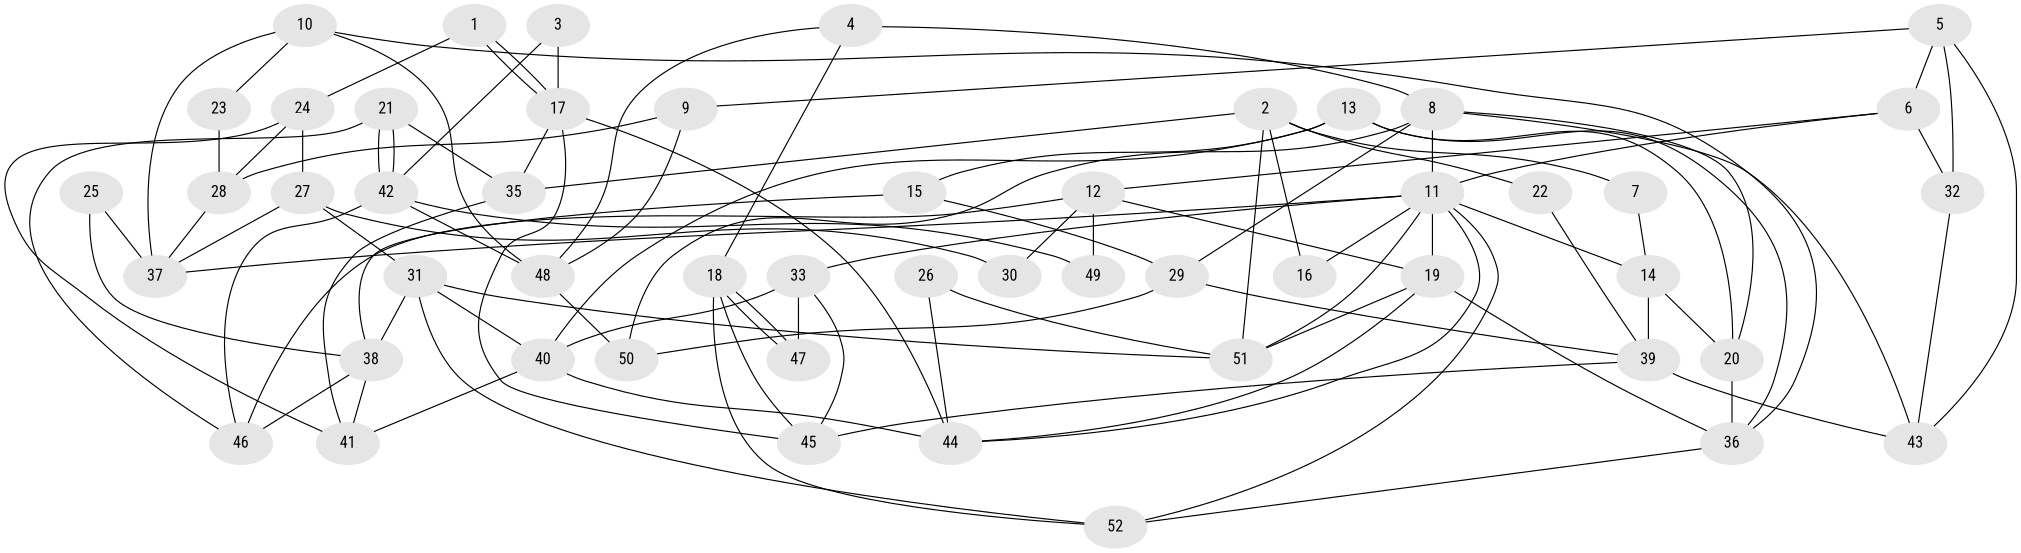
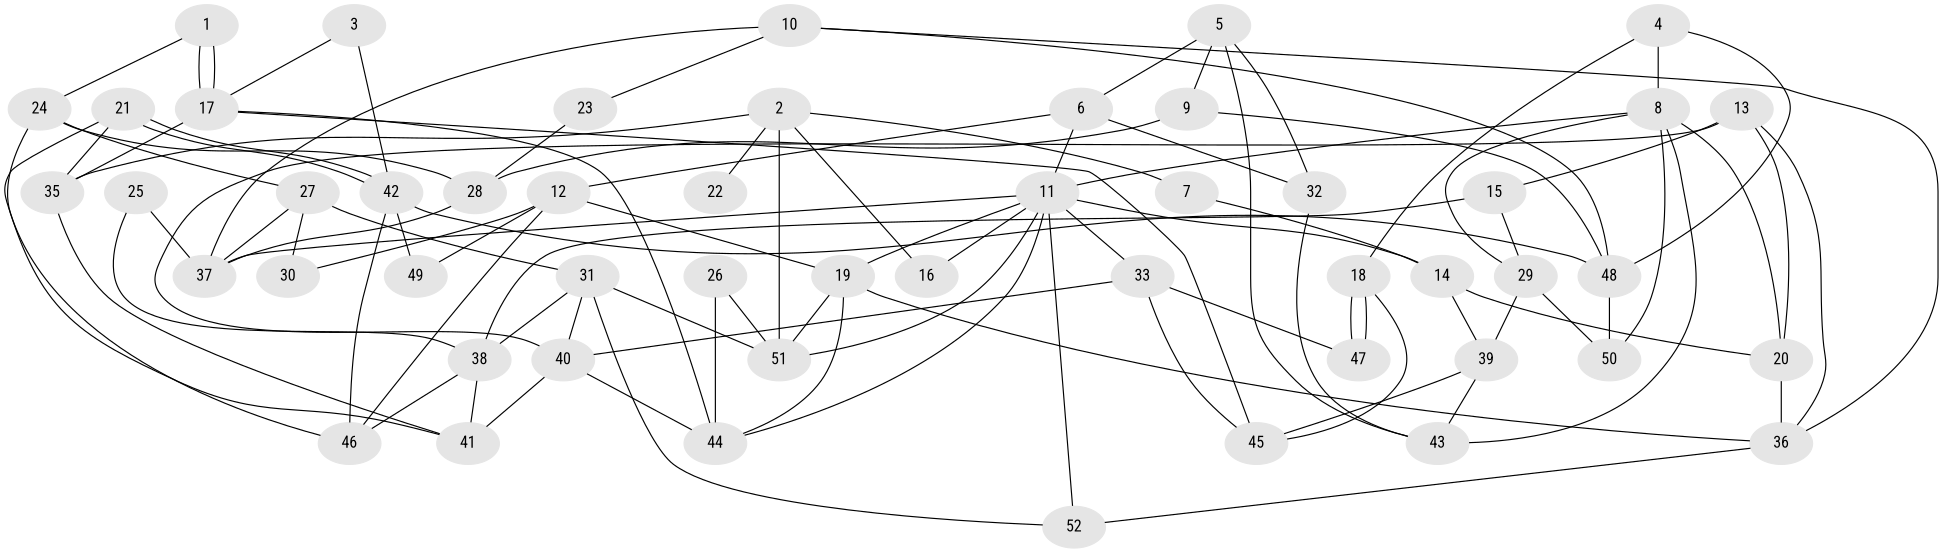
edge "22" -- "39": removed
edge "18" -- "52": removed
